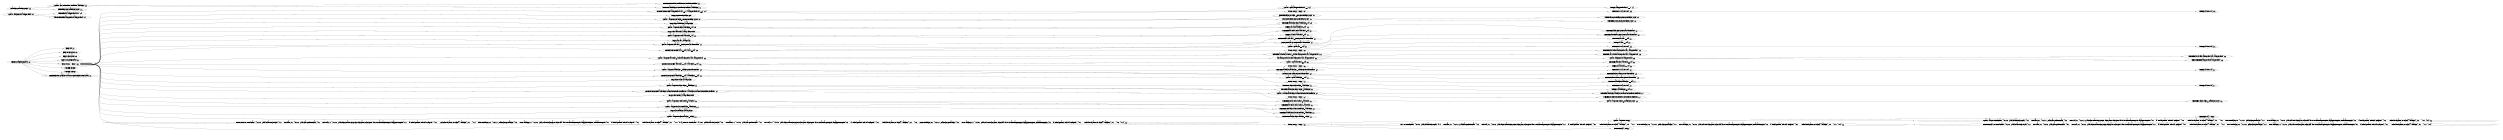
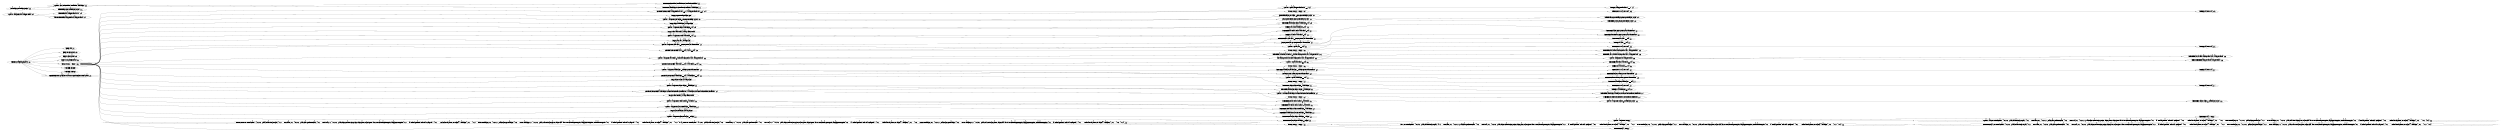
node "(IDENTIFIER,rObject,Object realObject = rObject)": added
